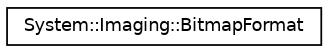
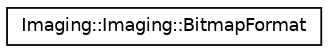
node "System::Imaging::BitmapFormat": label "System::Imaging::BitmapFormat" -> "Imaging::Imaging::BitmapFormat"
